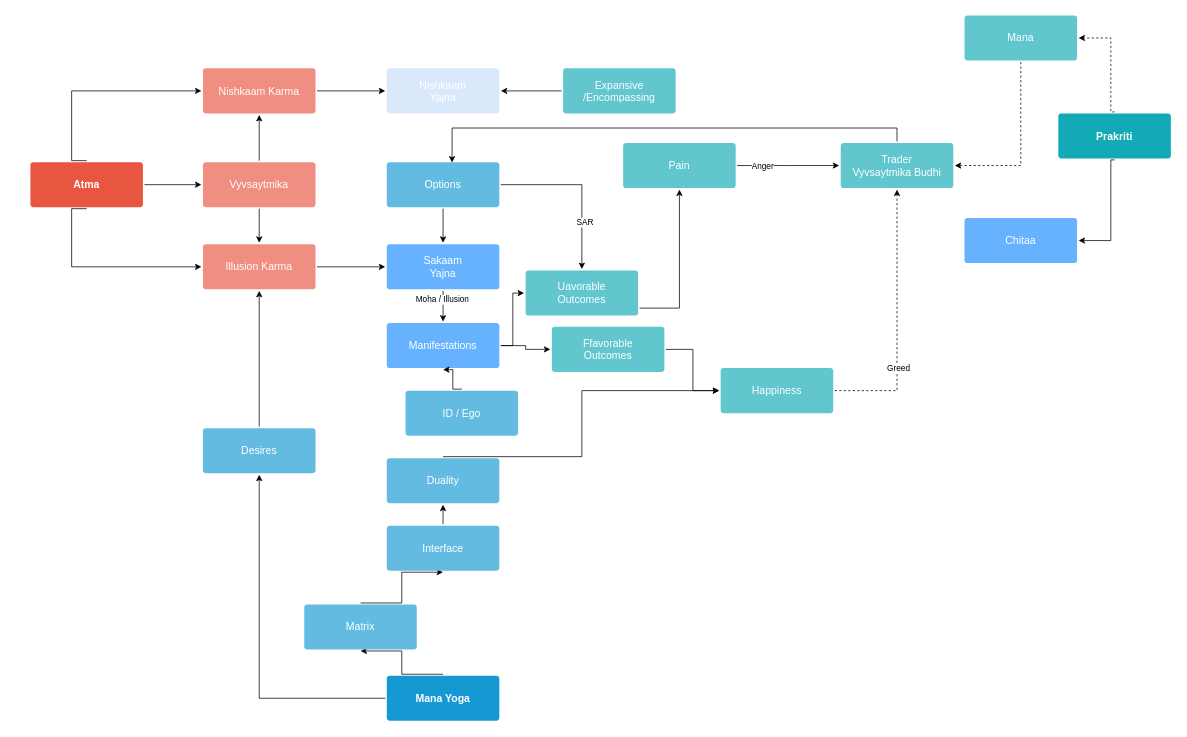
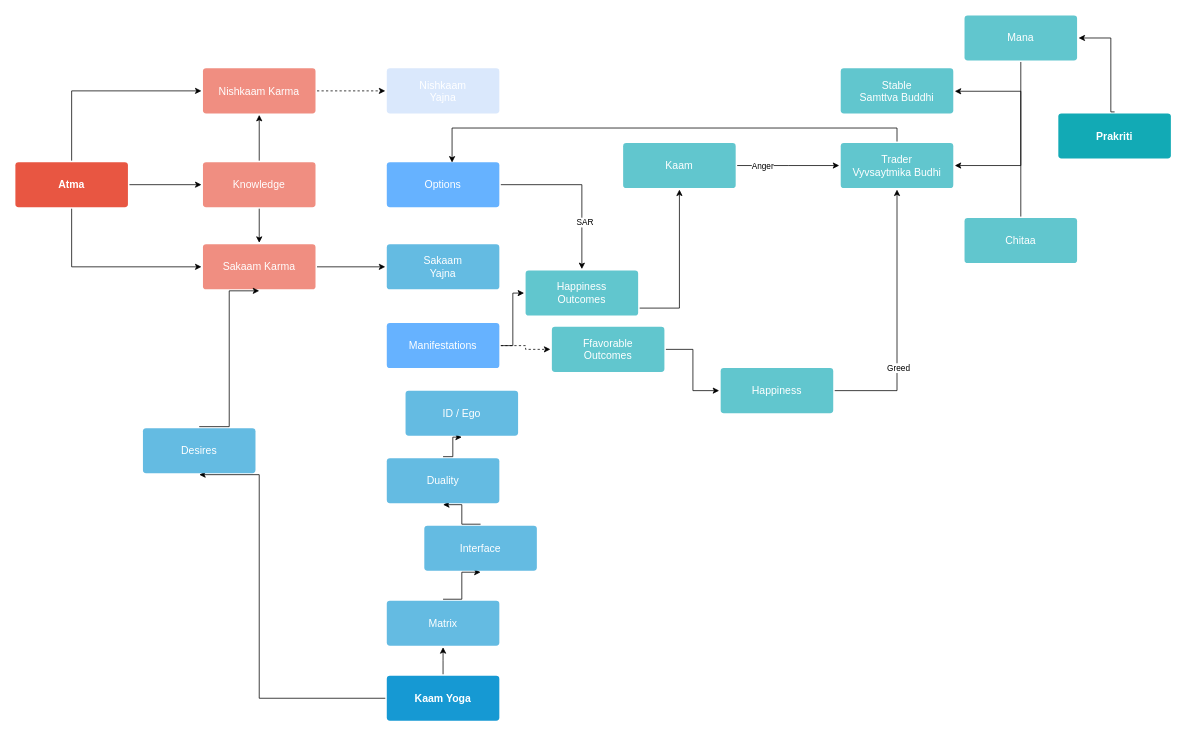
edge "Prakriti" -> "Mana": style dashed -> solid
edge "Nishkaam Karma" -> "Nishkaam Yajna": style solid -> dashed
edge "Expansive /Encompassing" -> "Nishkaam Yajna": removed
node "Expansive /Encompassing": removed
node "Stable Samttva Buddhi": added
edge "Chitaa" -> "Stable Samttva Buddhi": added
node "Pain": label "Pain" -> "Kaam"
edge "Mana" -> "Trader Vyvsaytmika Budhi": style dashed -> solid
node "Atma": moved (87, 185) -> (72, 185)
node "Vyvsaytmika": label "Vyvsaytmika" -> "Knowledge"
node "Options": fillcolor #64bbe2 -> #66b2ff
edge "Prakriti" -> "Chitaa": removed
edge "Options" -> "Sakaam Yajna": removed
node "Chitaa": fillcolor #66b2ff -> #61c6ce
node "Illusion Karma": label "Illusion Karma" -> "Sakaam Karma"
node "Sakaam Yajna": fillcolor #66b2ff -> #64bbe2
edge "Happiness" -> "Trader Vyvsaytmika Budhi": style dashed -> solid
node "Uavorable Outcomes": label "Uavorable Outcomes" -> "Happiness Outcomes"
edge "Sakaam Yajna" -> "Manifestations": removed, label "Moha / Illusion"
edge "Manifestations" -> "Ffavorable Outcomes": style solid -> dashed
edge "ID / Ego" -> "Manifestations": removed
edge "Duality" -> "Happiness": now "Duality" -> "ID / Ego"
node "Desires": moved (259, 450) -> (199, 450)
node "Interface": moved (443, 548) -> (480, 548)
node "Matrix": moved (360, 627) -> (443, 623)
node "Mana Yoga": label "Mana Yoga" -> "Kaam Yoga"
